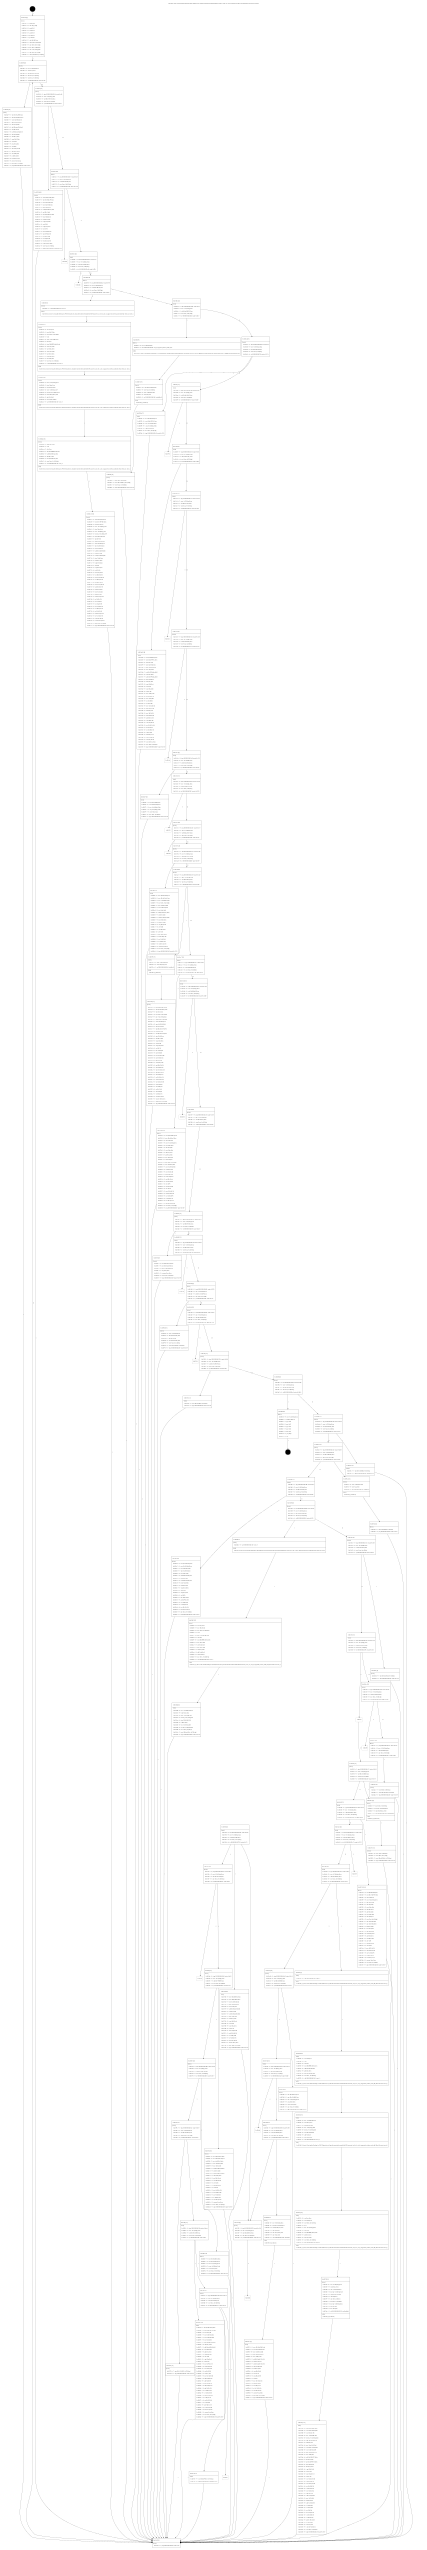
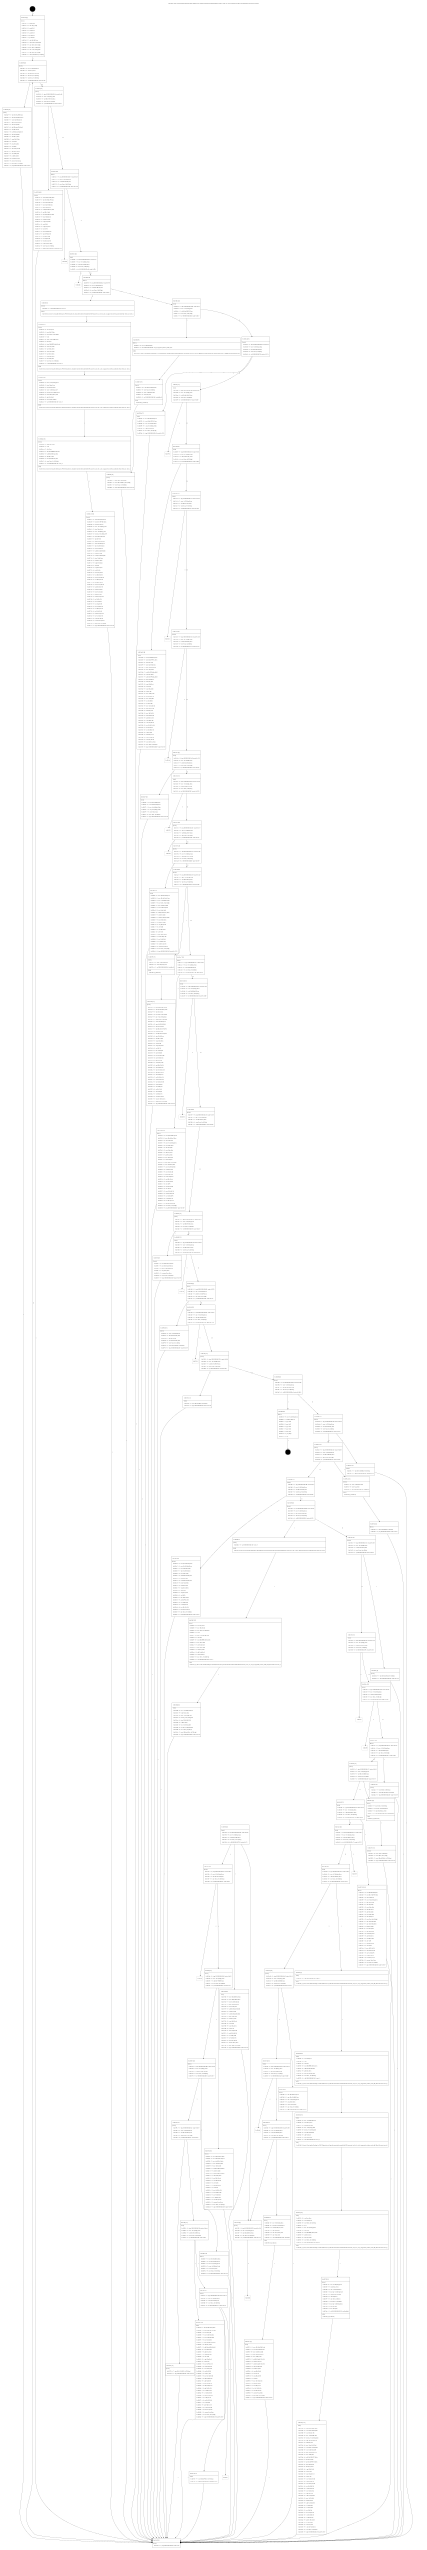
edge "0x40209c" -> "0x401e70 [25]": now "0x401e57 [25]" -> "0x401e70 [25]"
